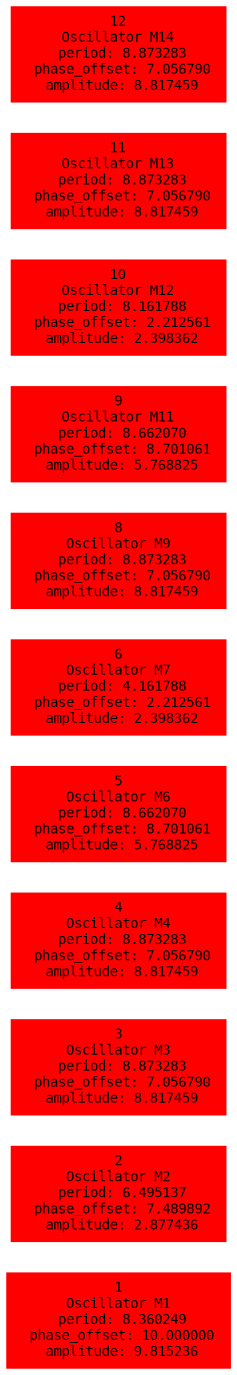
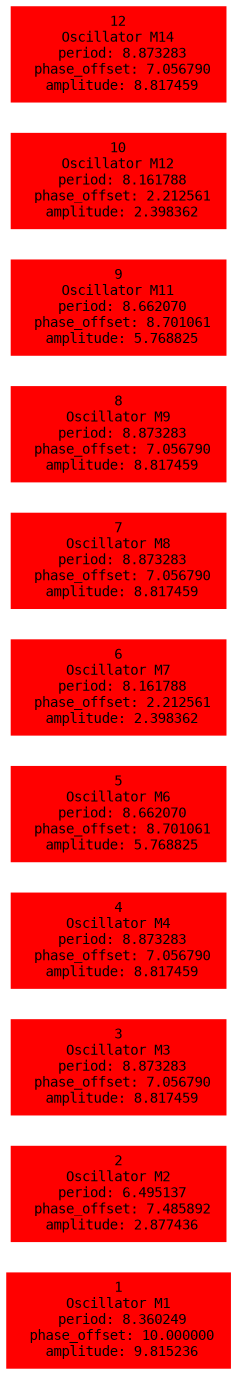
node "11": removed
node "7": added
node "6": text "period: 4.161788" -> "period: 8.161788"
node "2": text "phase_offset: 7.489892" -> "phase_offset: 7.485892"
